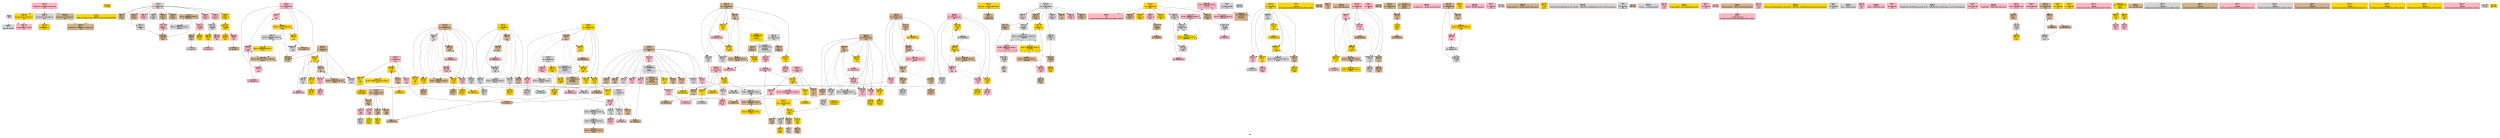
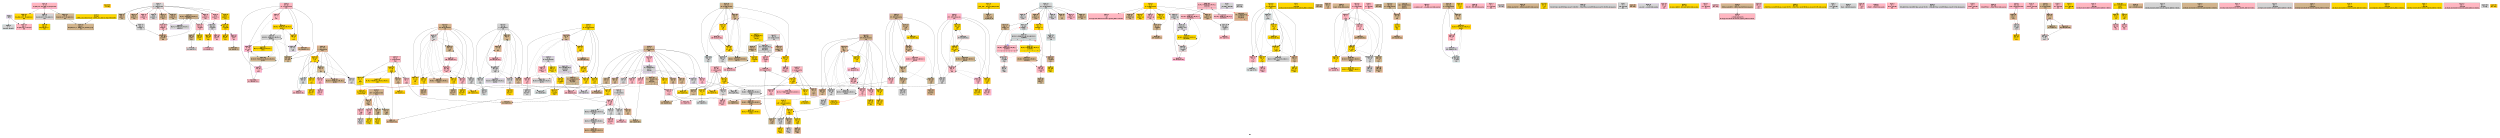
node "NodeID: 11": fillcolor gold -> lightpink
node "NodeID: 45": fillcolor gold -> lightgrey
